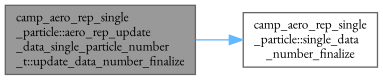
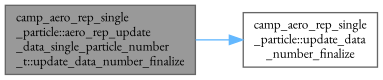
node "camp_aero_rep_single _particle::single_data _number_finalize": label "camp_aero_rep_single _particle::single_data _number_finalize" -> "camp_aero_rep_single _particle::update_data _number_finalize"
